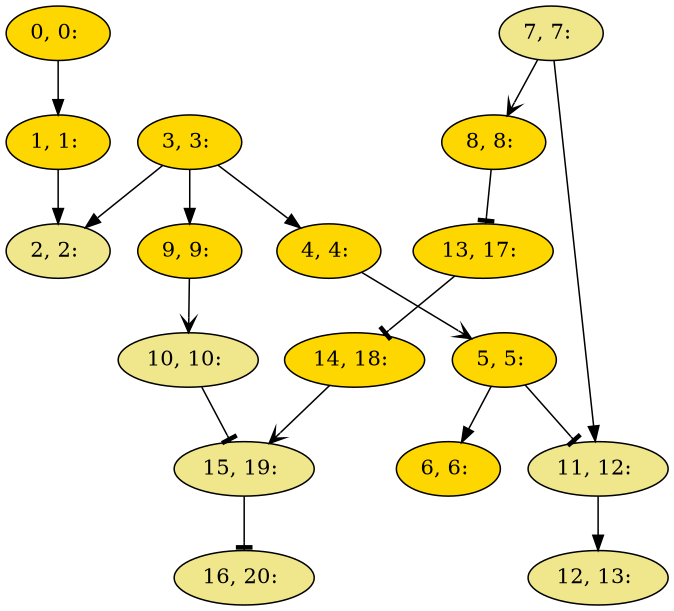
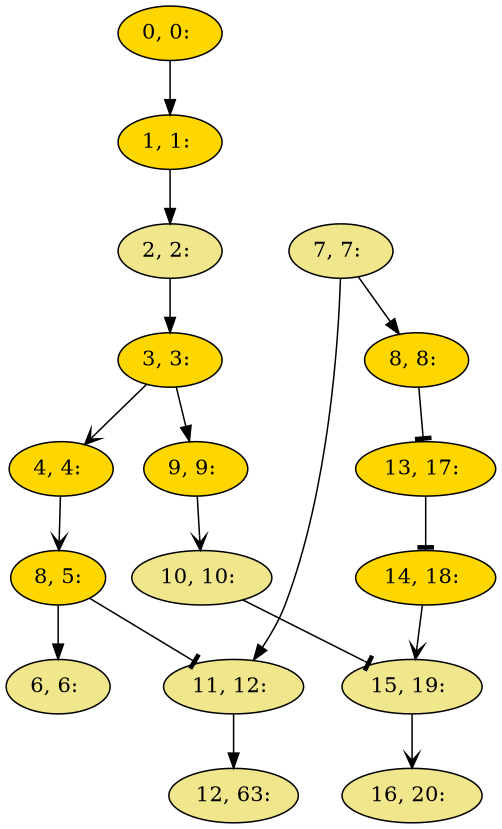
edge "7, 7:" -> "8, 8:": arrowhead vee -> normal
edge "3, 3:" -> "2, 2:": reversed
edge "3, 3:" -> "4, 4:": arrowhead normal -> vee
node "5, 5:": label "5, 5:" -> "8, 5:"
node "6, 6:": fillcolor gold -> khaki
edge "15, 19:" -> "16, 20:": arrowhead tee -> vee
node "12, 13:": label "12, 13:" -> "12, 63:"
